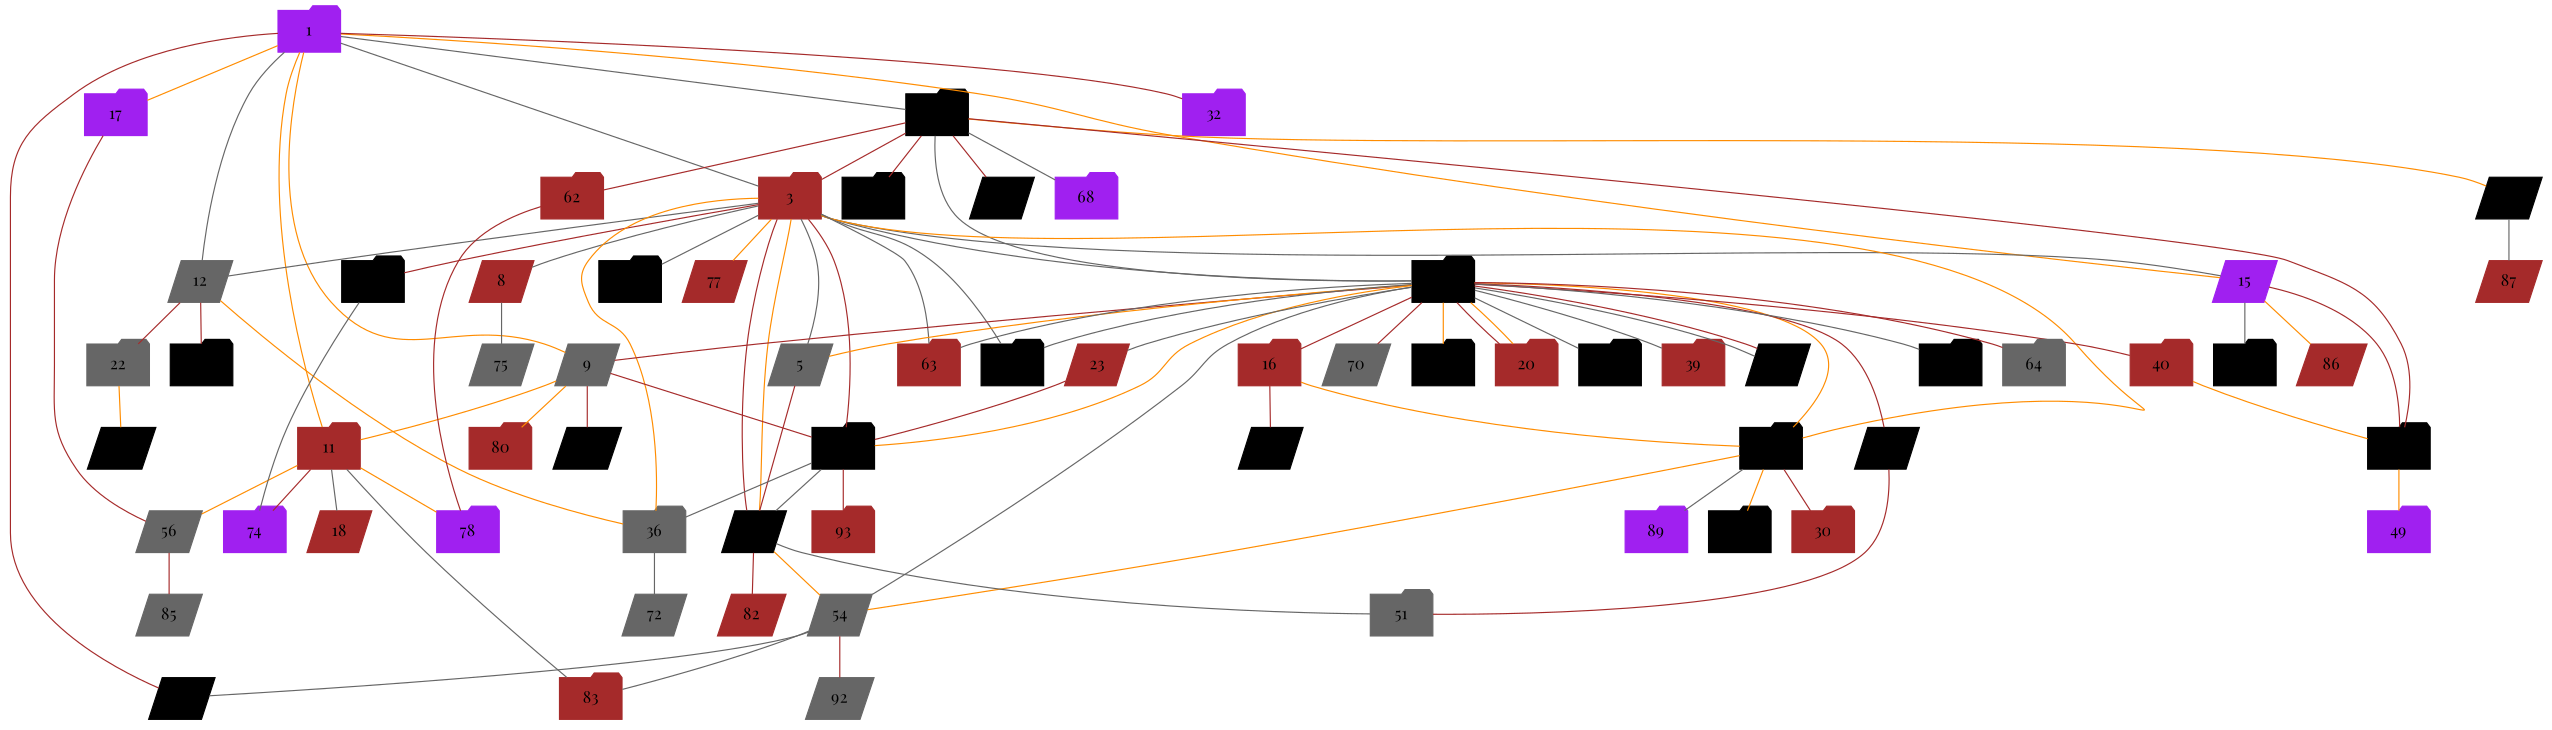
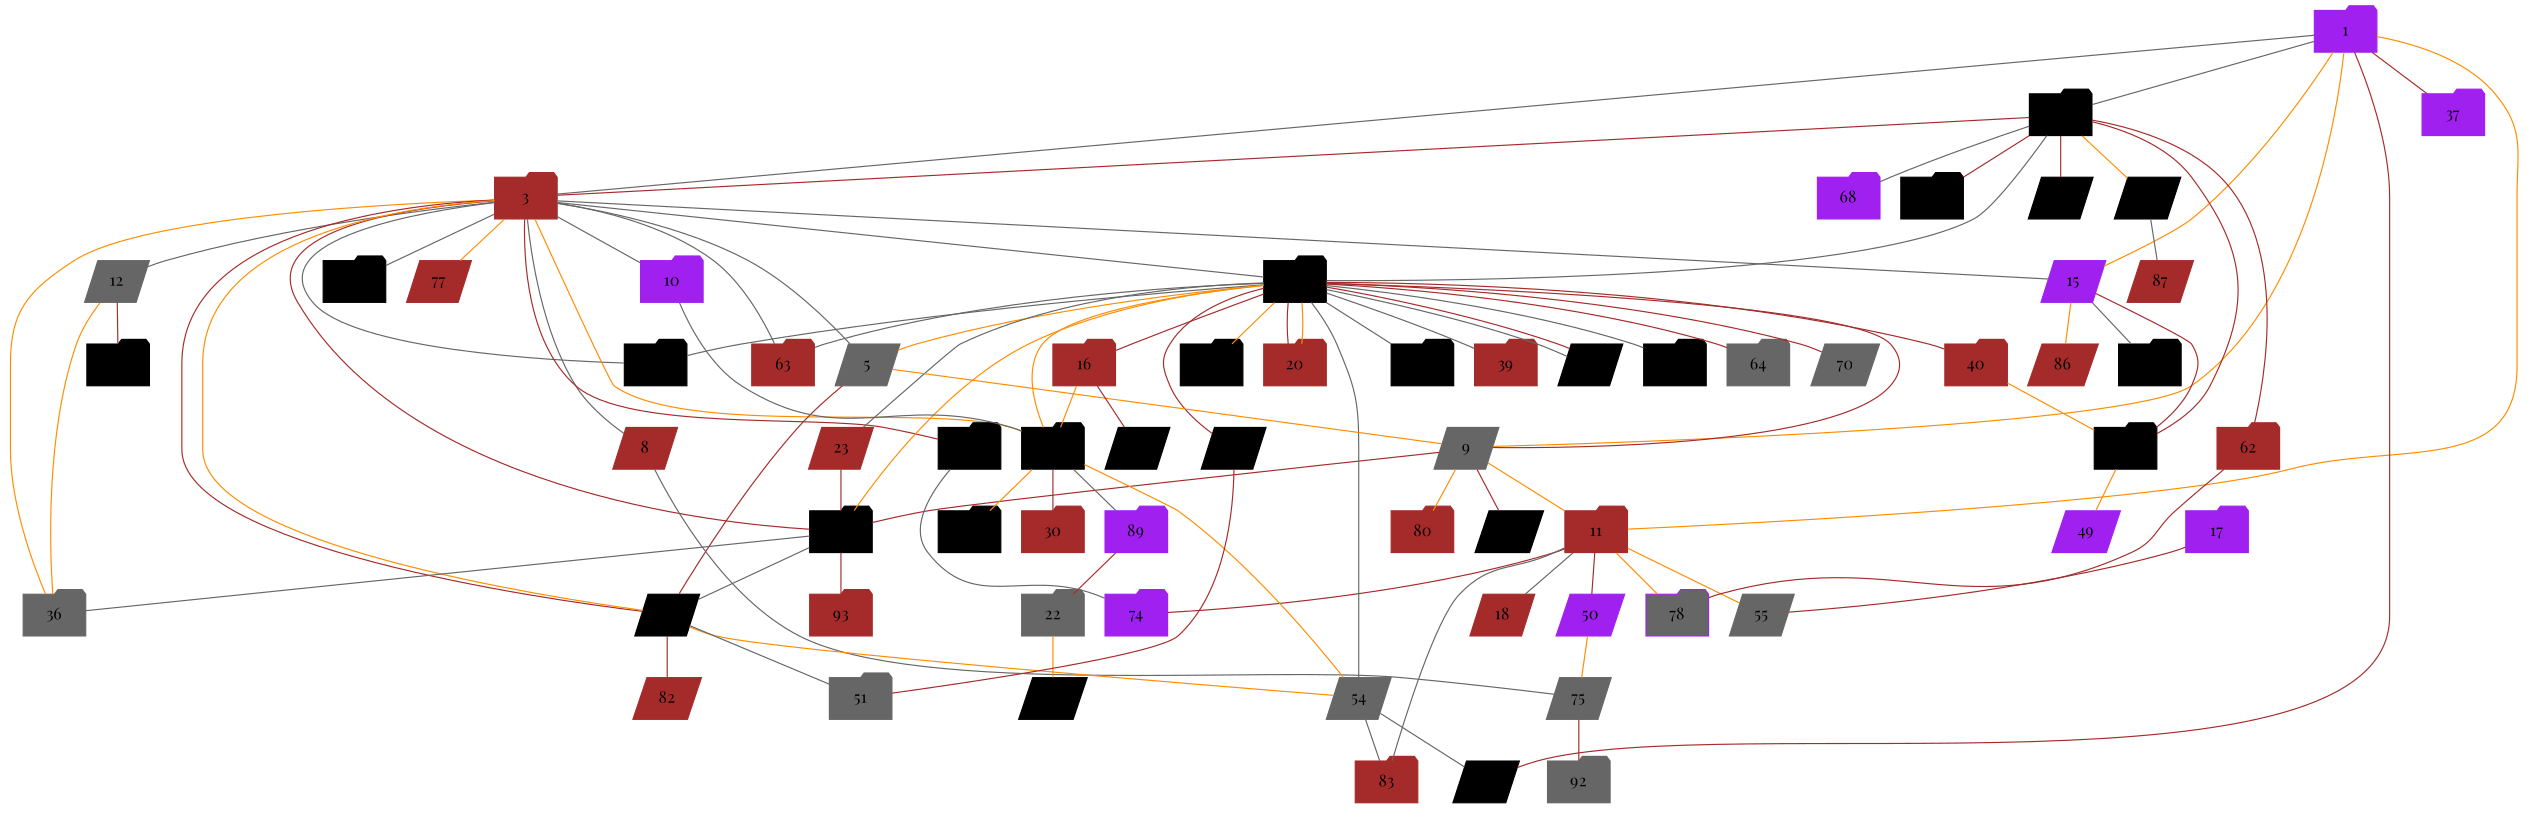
edge "1" -- "17": removed
node "32": label "32" -> "37"
edge "1" -- "12": removed
node "10": added
edge "12" -- "22": now "89" -- "22"
edge "5" -- "9": added
node "56": label "56" -> "55"
node "78": fillcolor purple -> gray40
node "49": shape folder -> parallelogram
node "85": removed
node "72": removed
node "50": added
edge "54" -- "92": now "75" -- "92"
node "92": shape parallelogram -> folder
